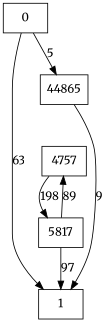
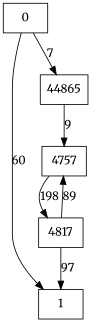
edge "0" -> "44865": label "5" -> "7"
edge "0" -> "1": label "63" -> "60"
edge "44865" -> "1": now "44865" -> "4757"
node "5817": label "5817" -> "4817"
